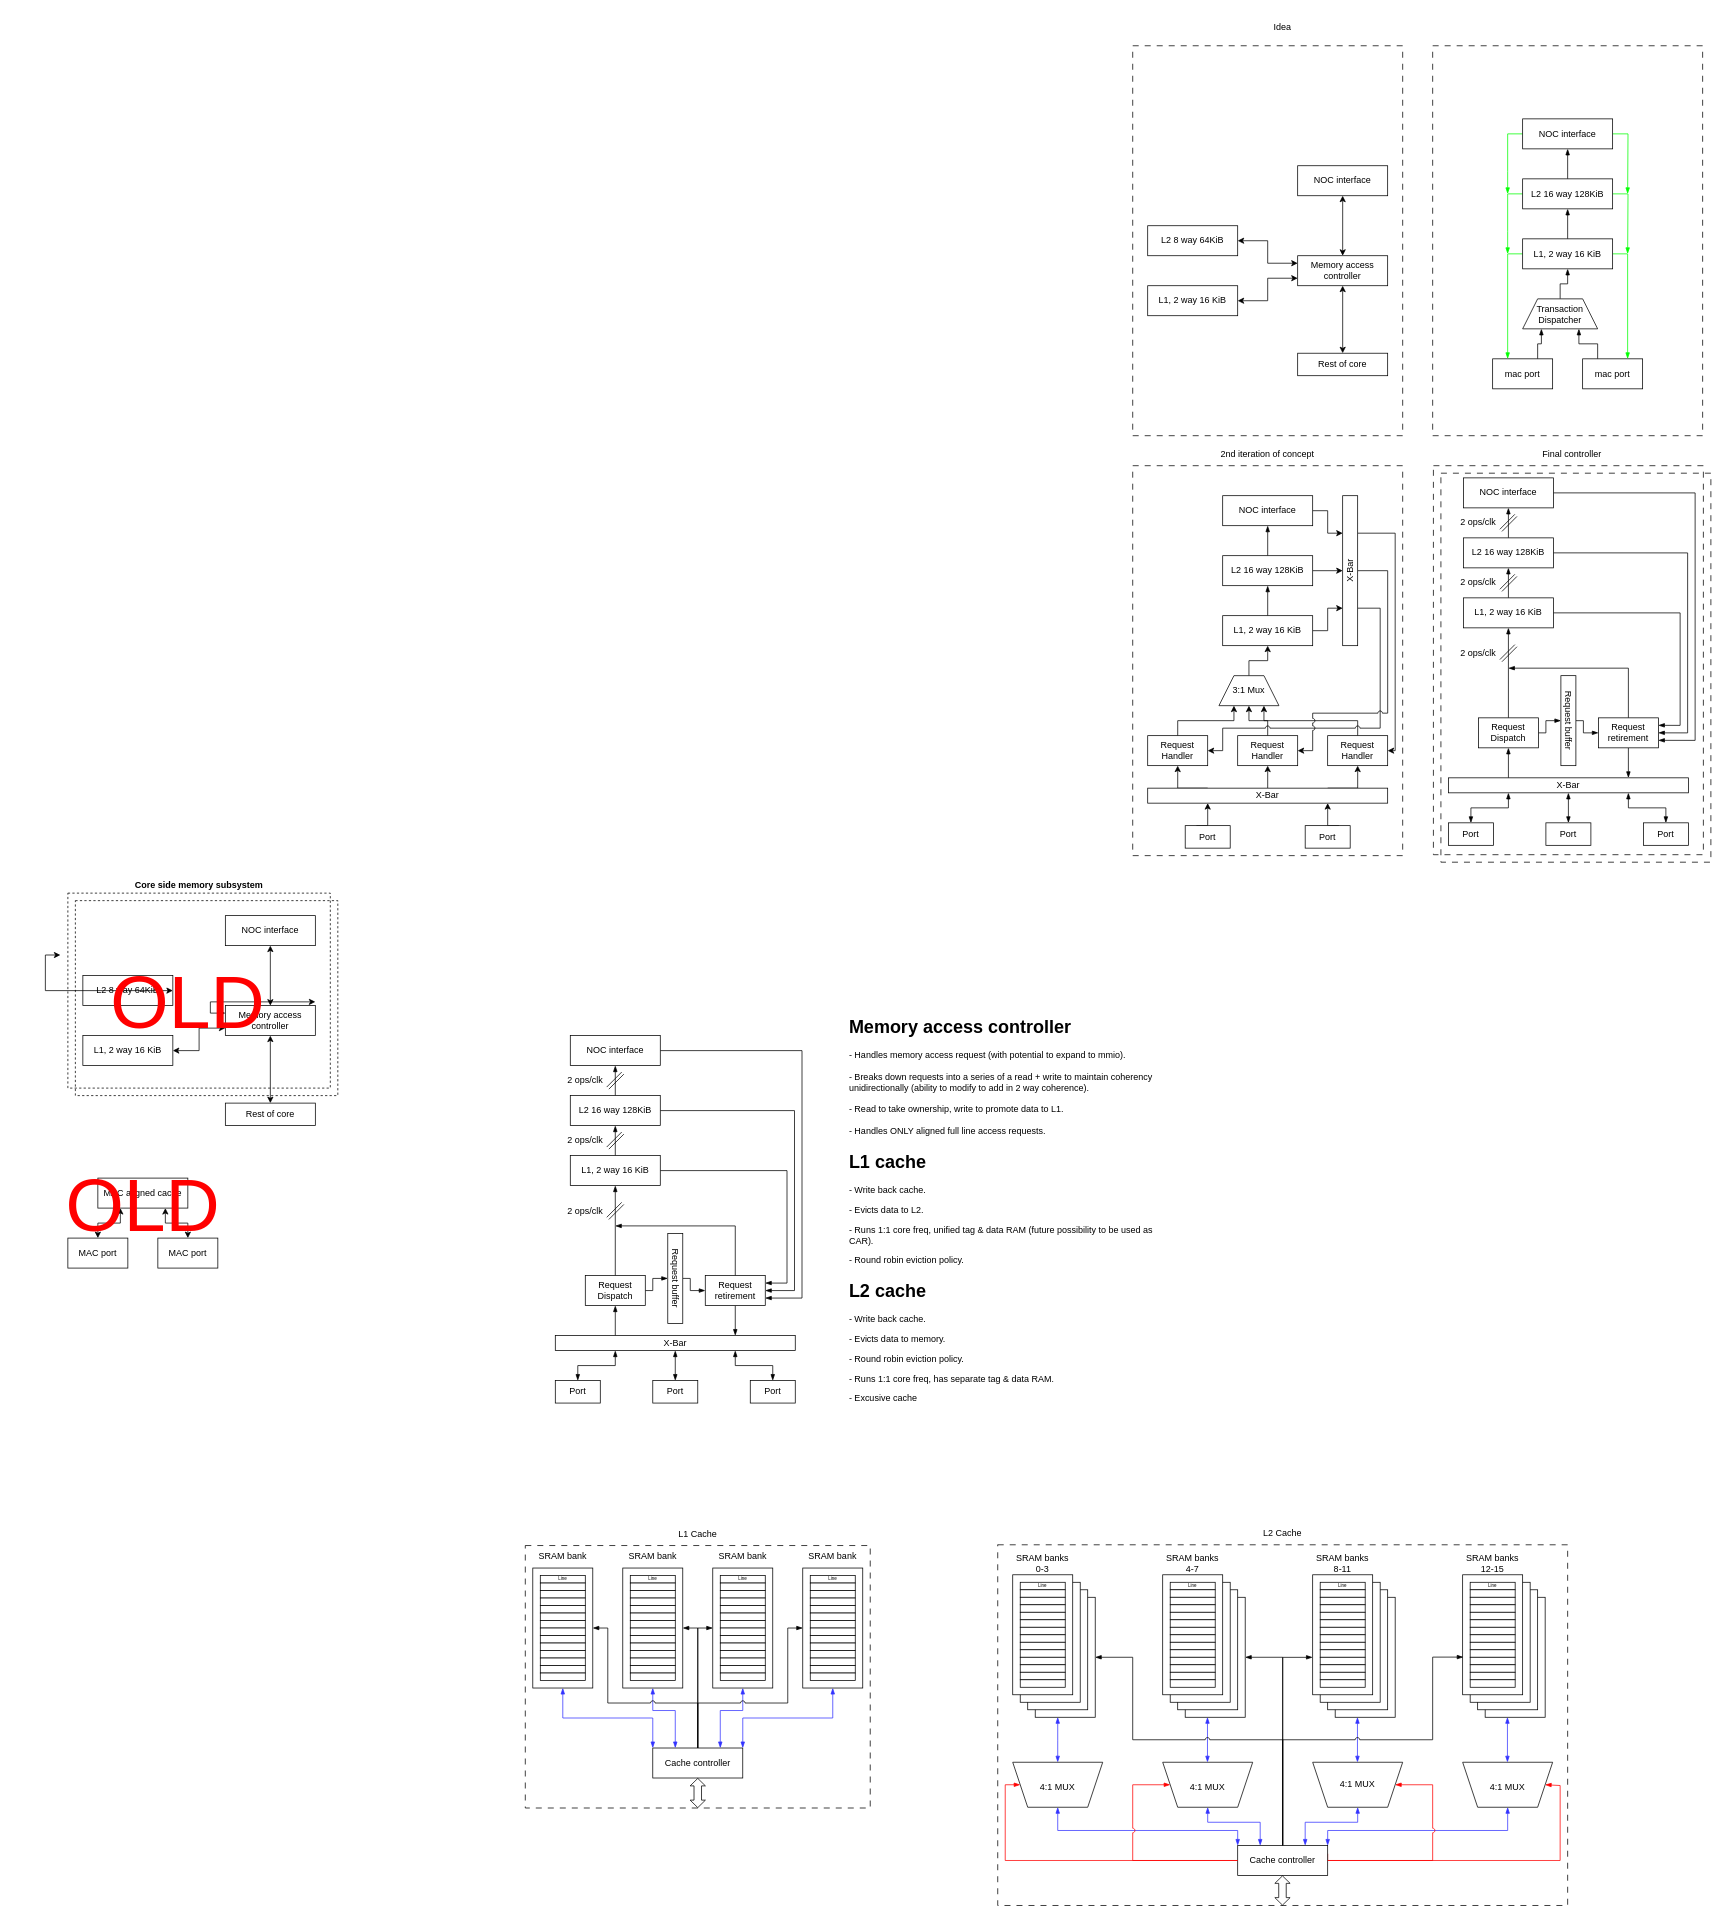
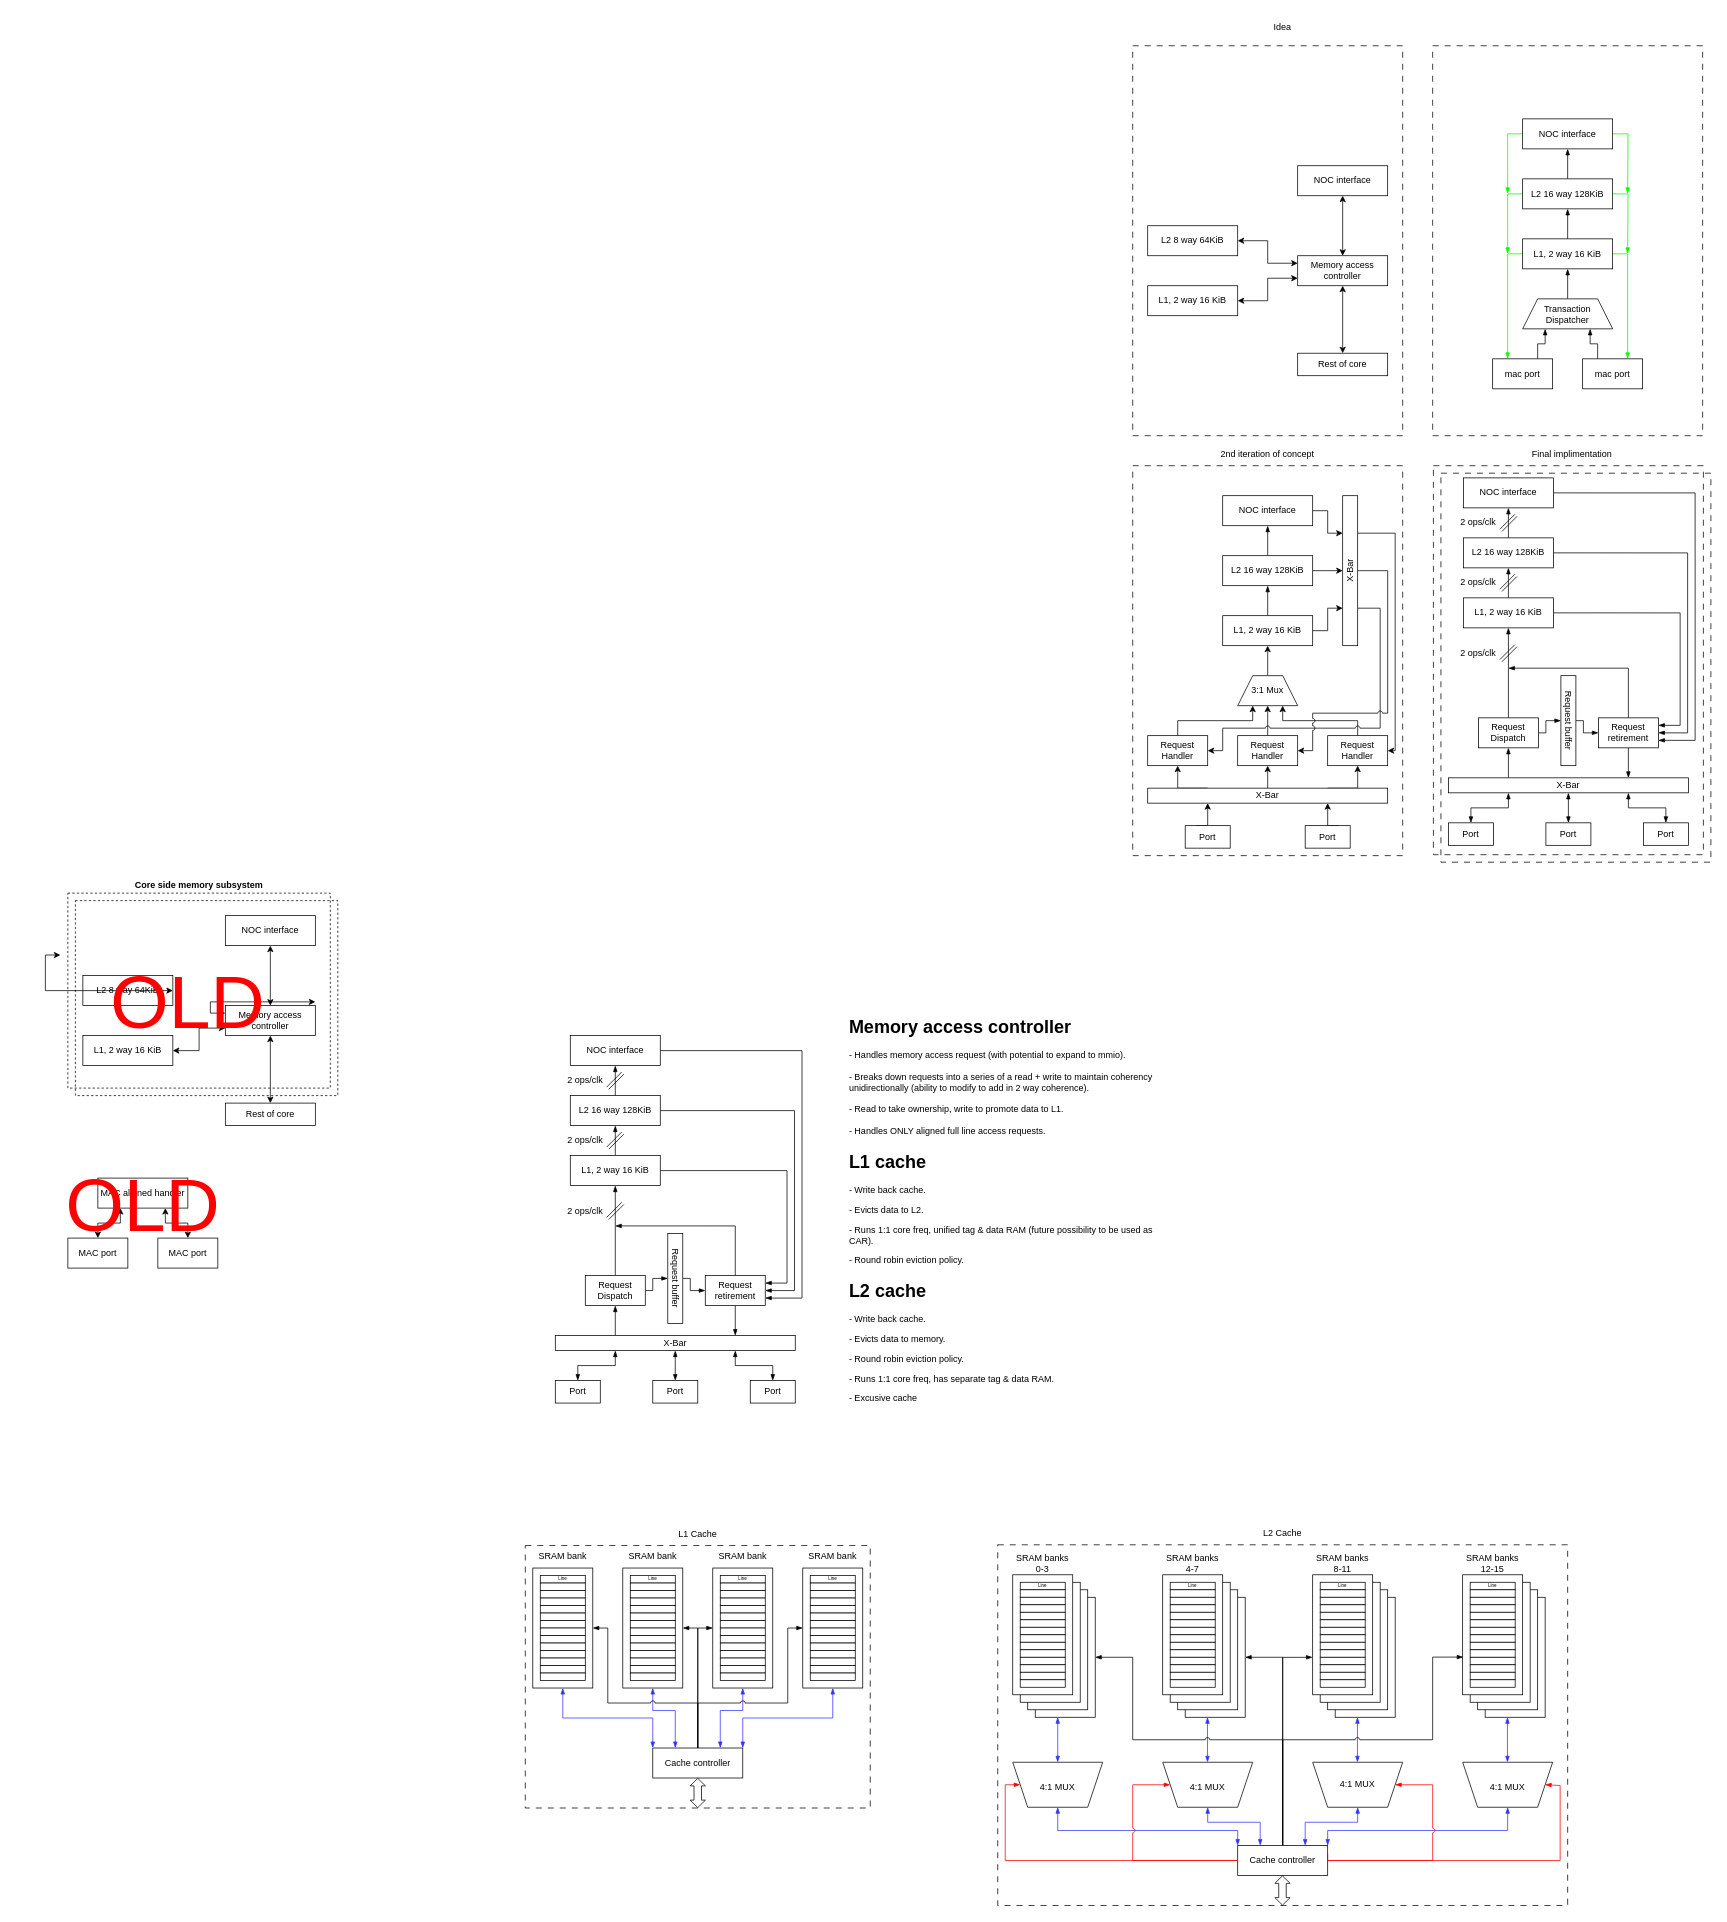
node "Transaction Dispatcher": size 75x30 -> 90x30
node "Final controller": label "Final controller" -> "Final implimentation"
node "3:1 Mux": moved (1249, 690) -> (1268, 690)
node "MAC aligned cache": label "MAC aligned cache" -> "MAC aligned handler"
